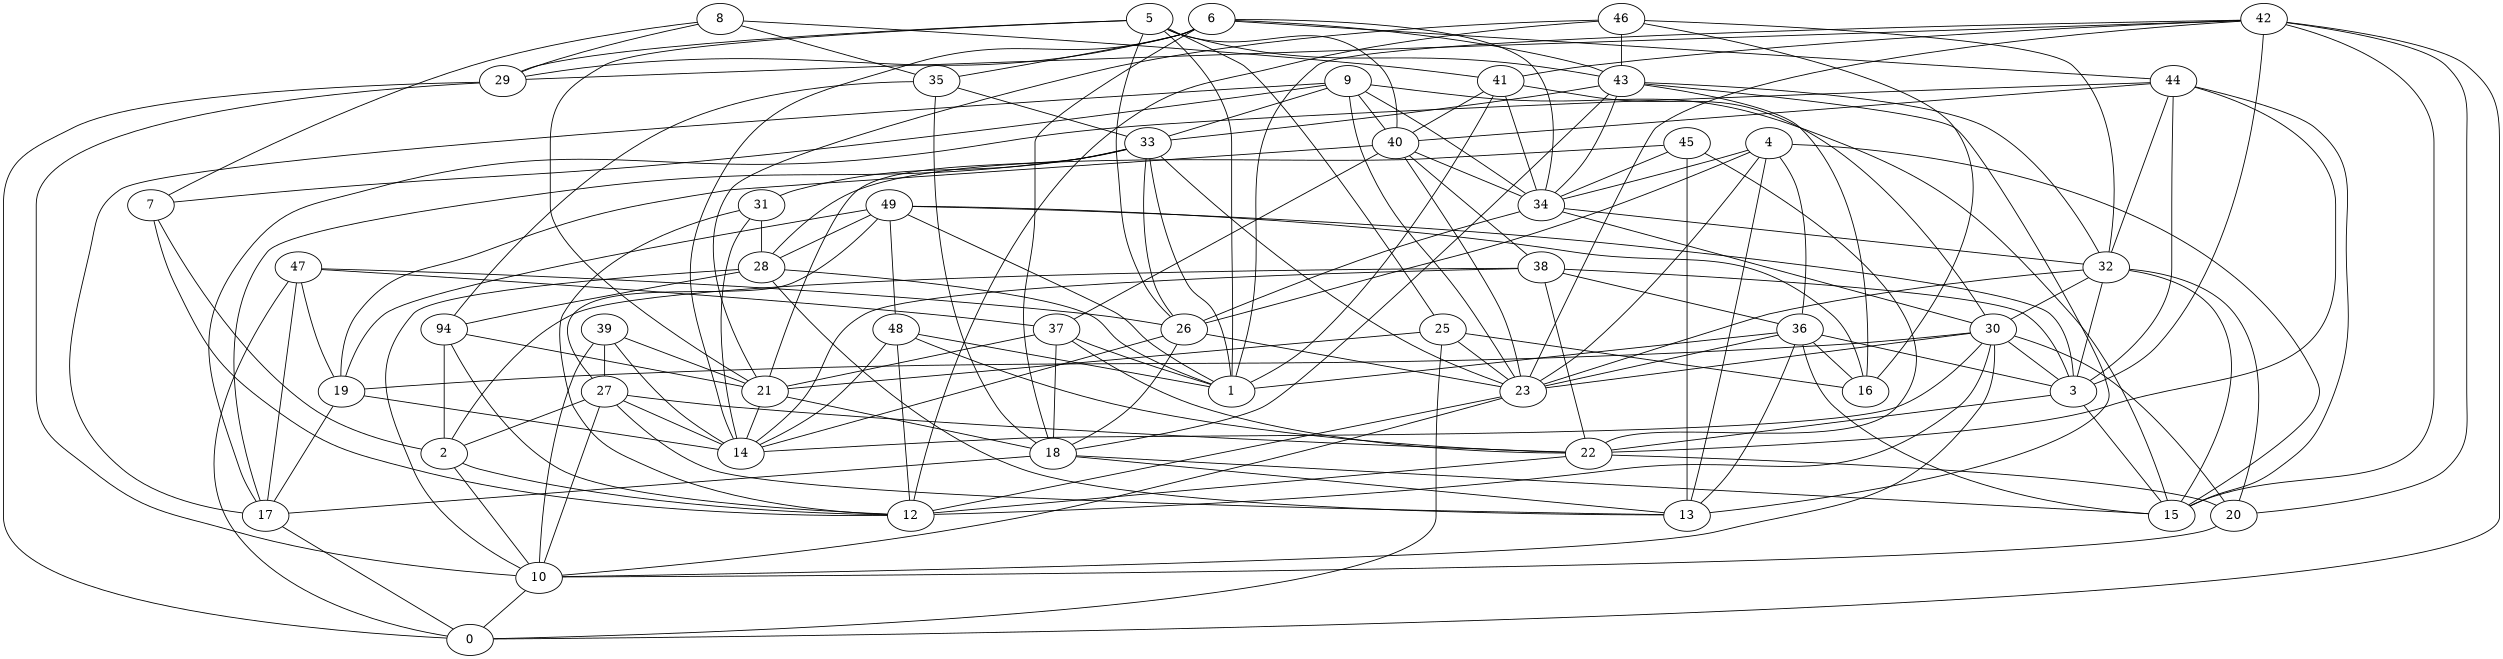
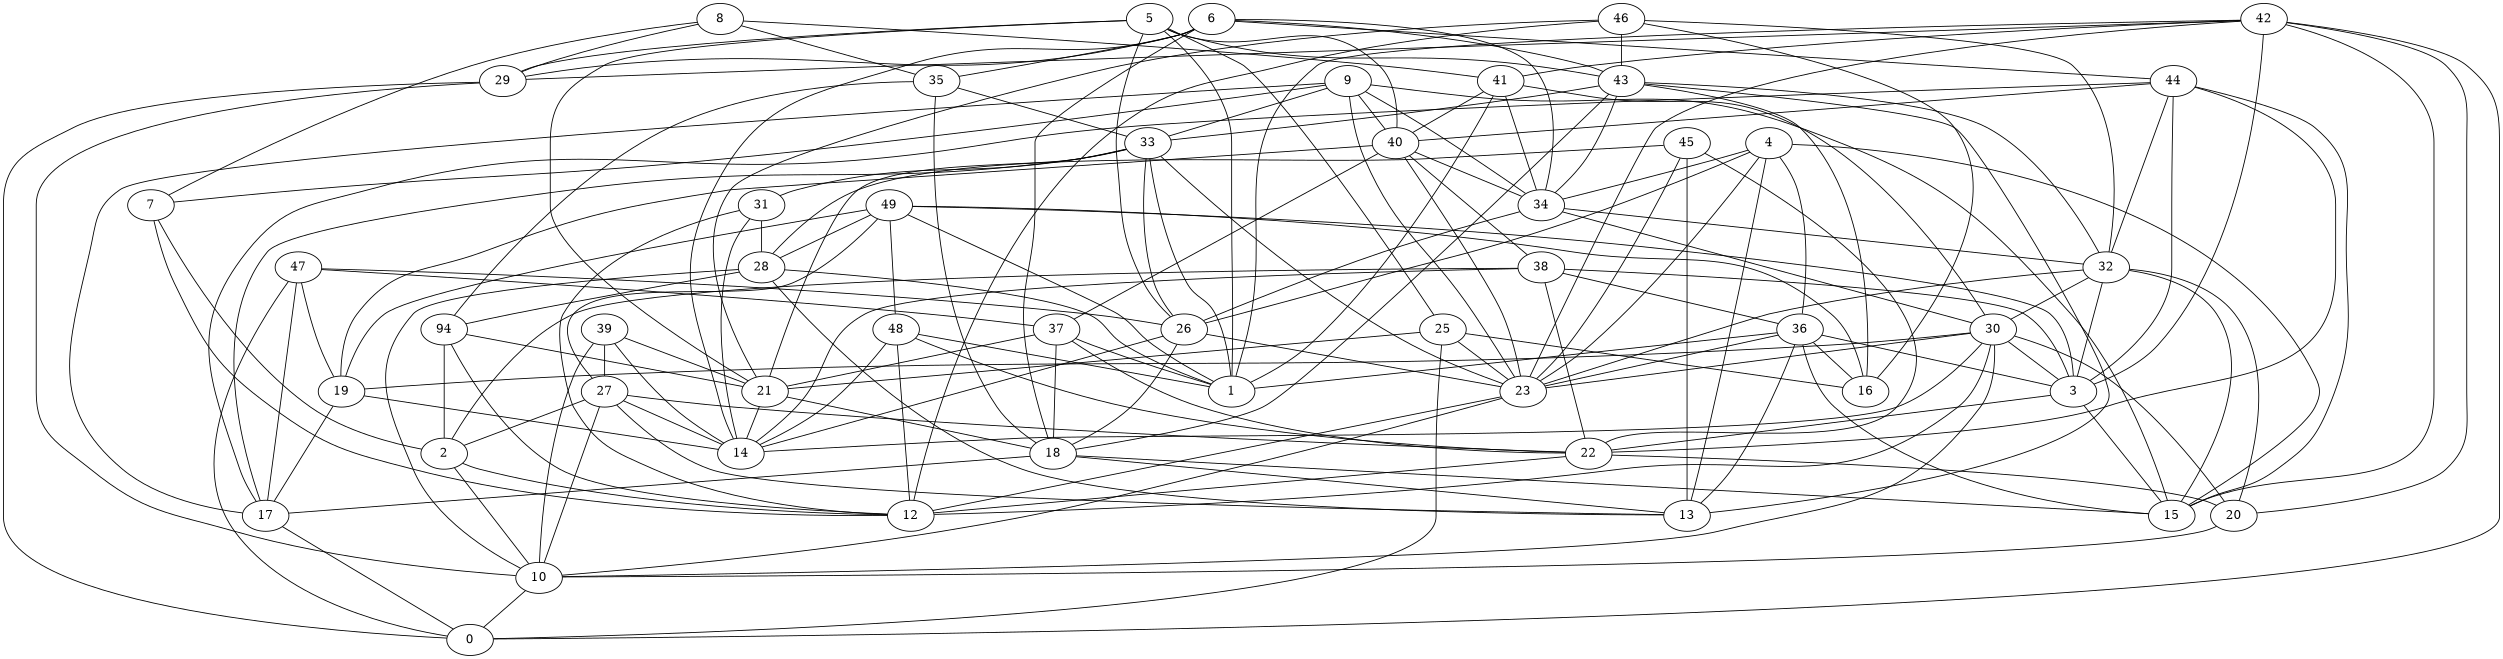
edge "45" -- "34": now "45" -- "23"
